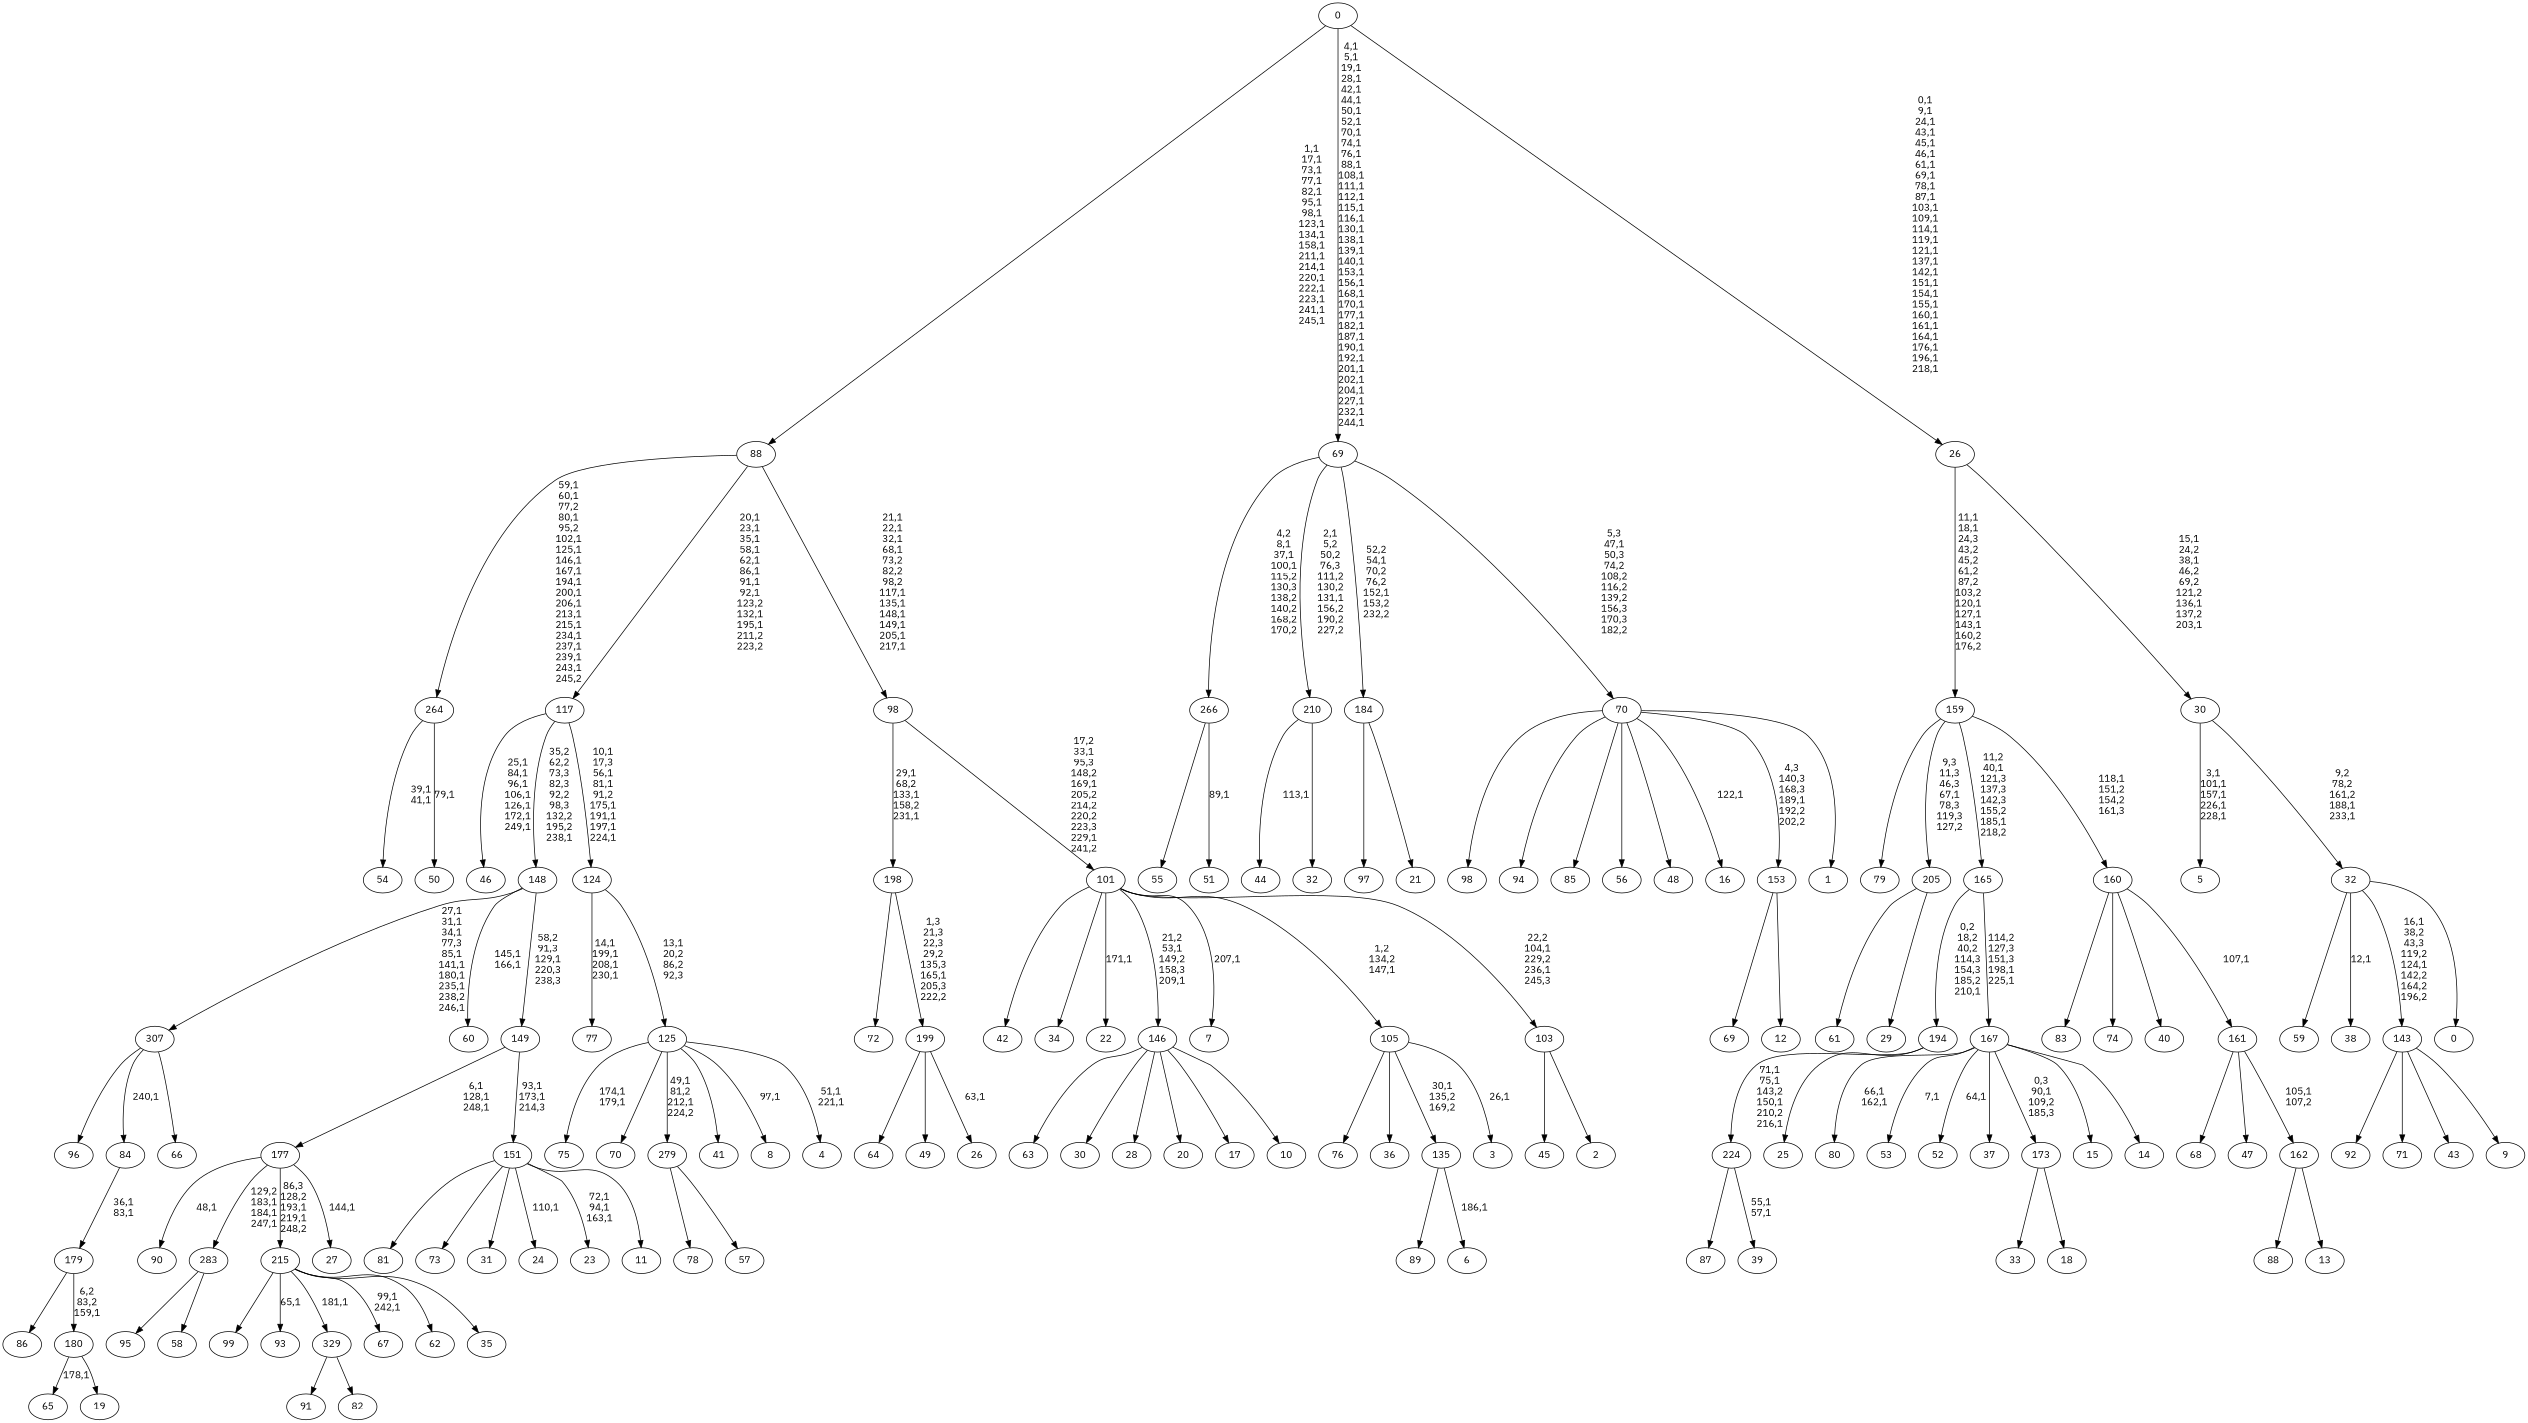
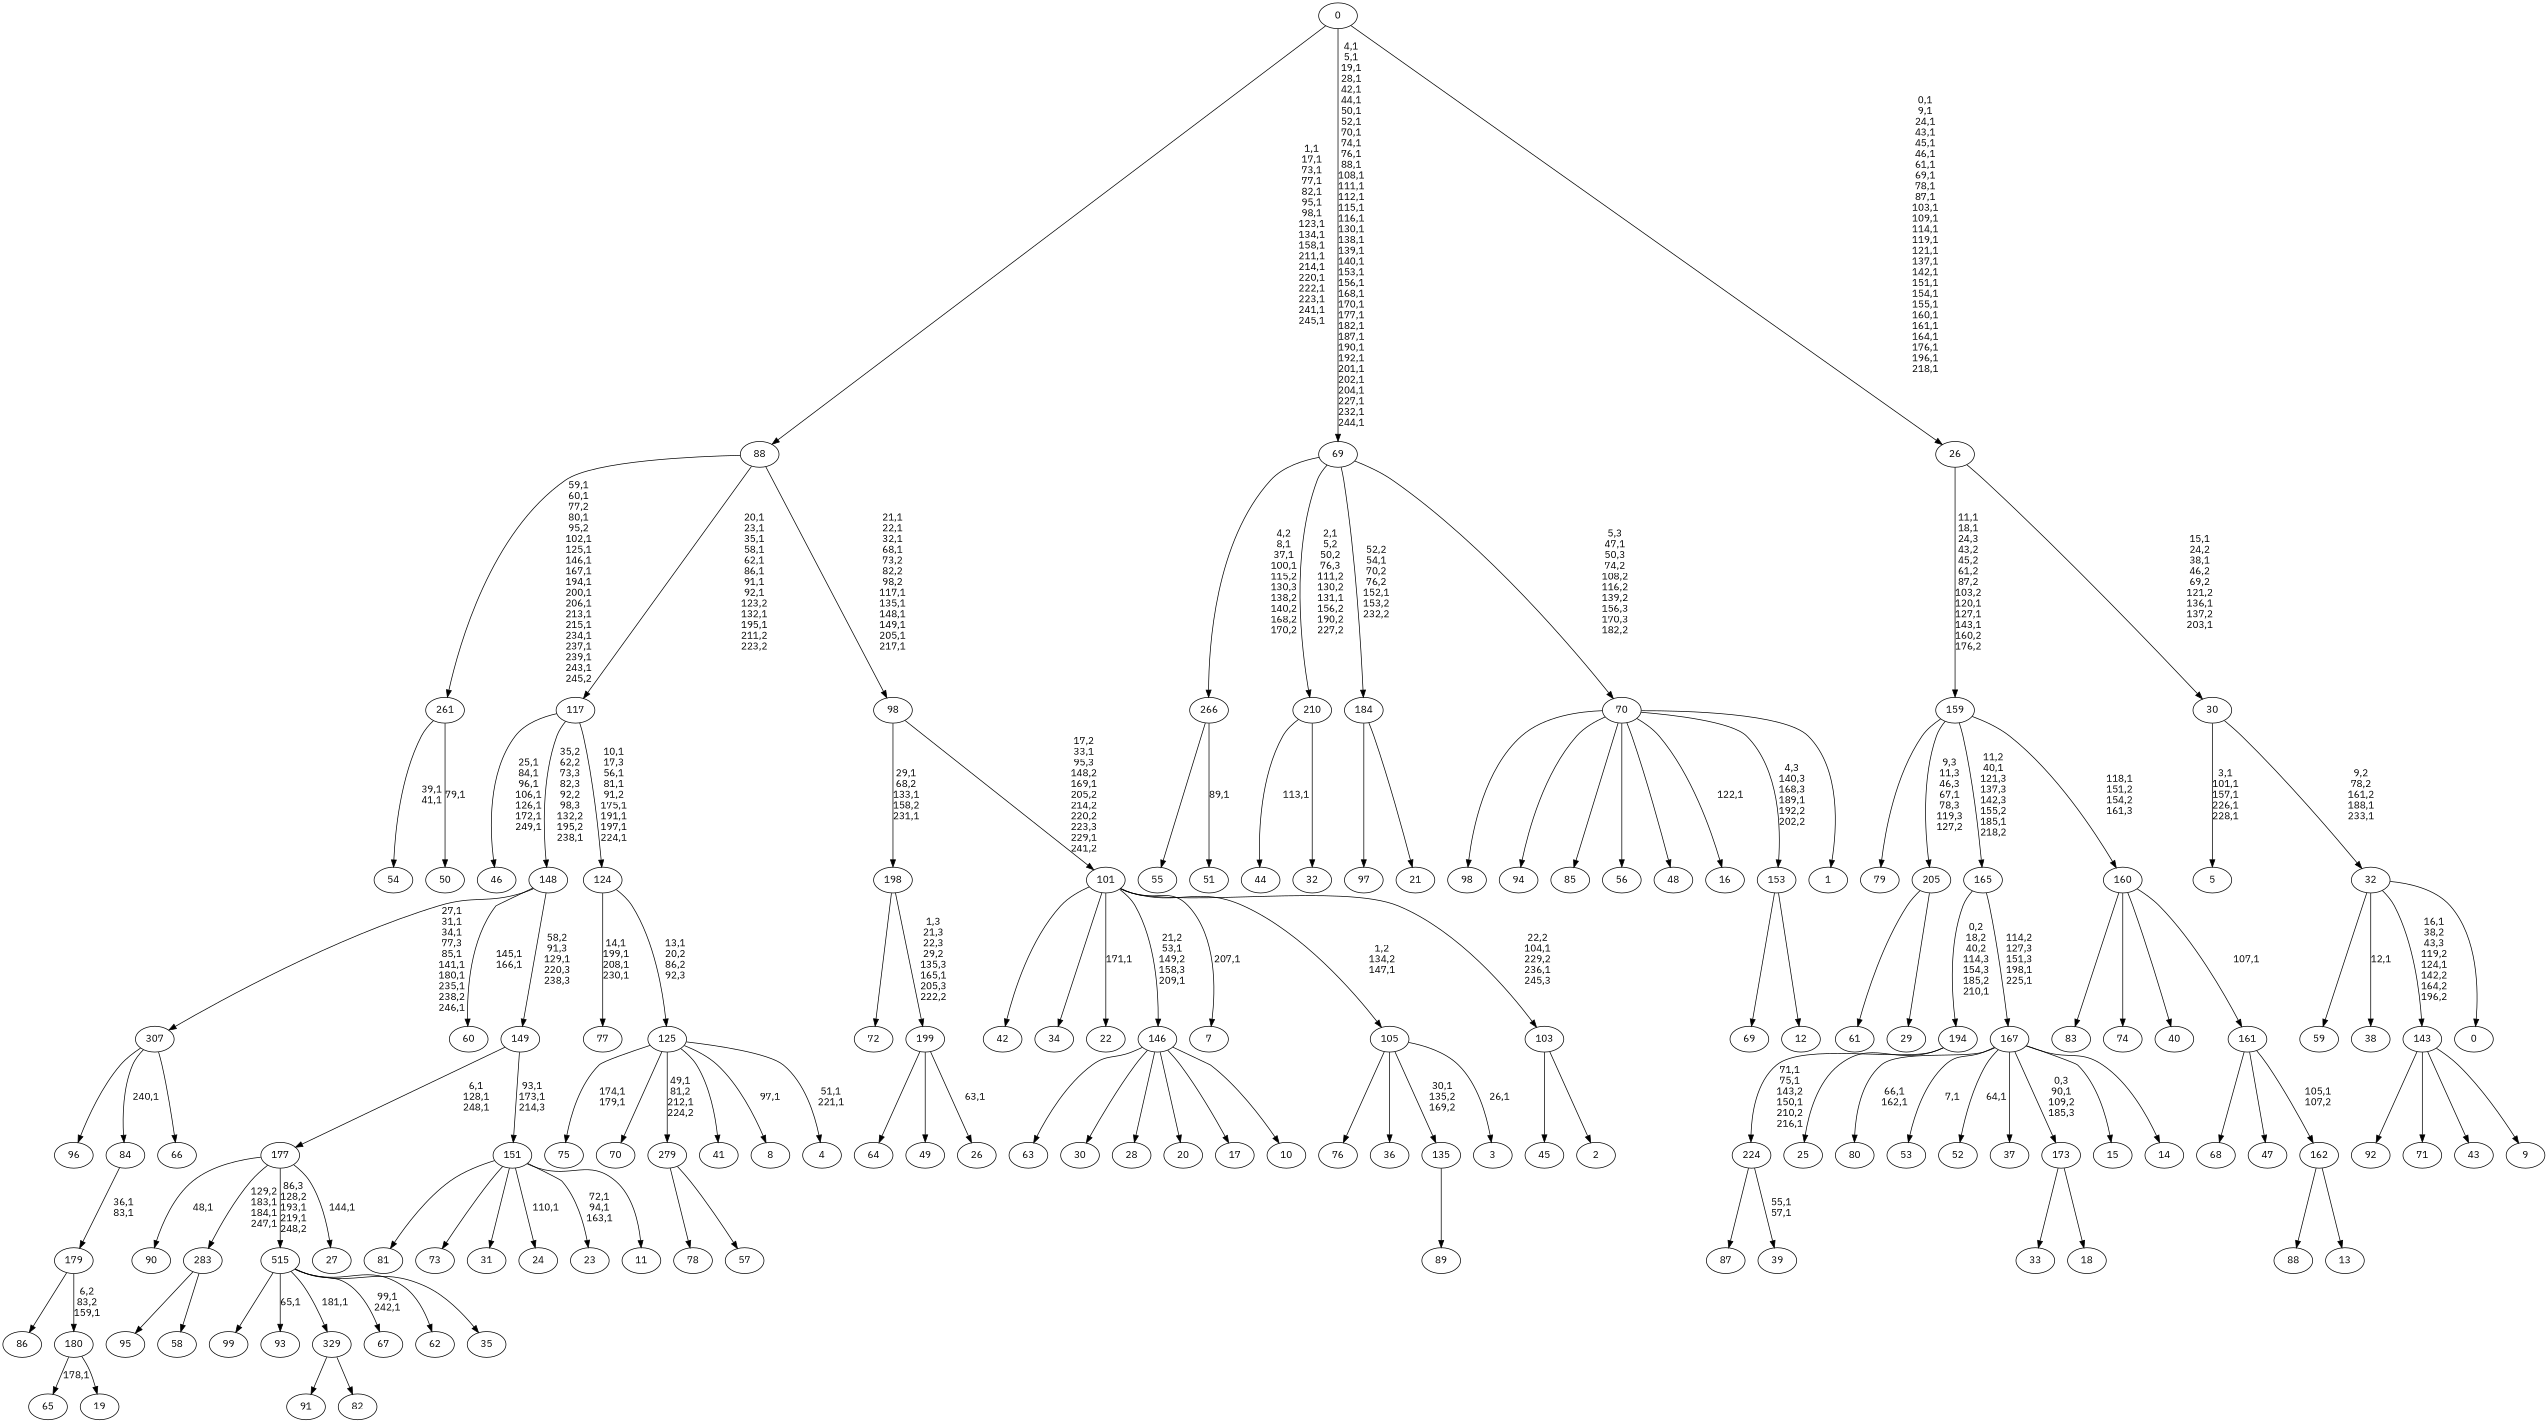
node "264": label "264" -> "261"
node "215": label "215" -> "515"
node "6": removed
